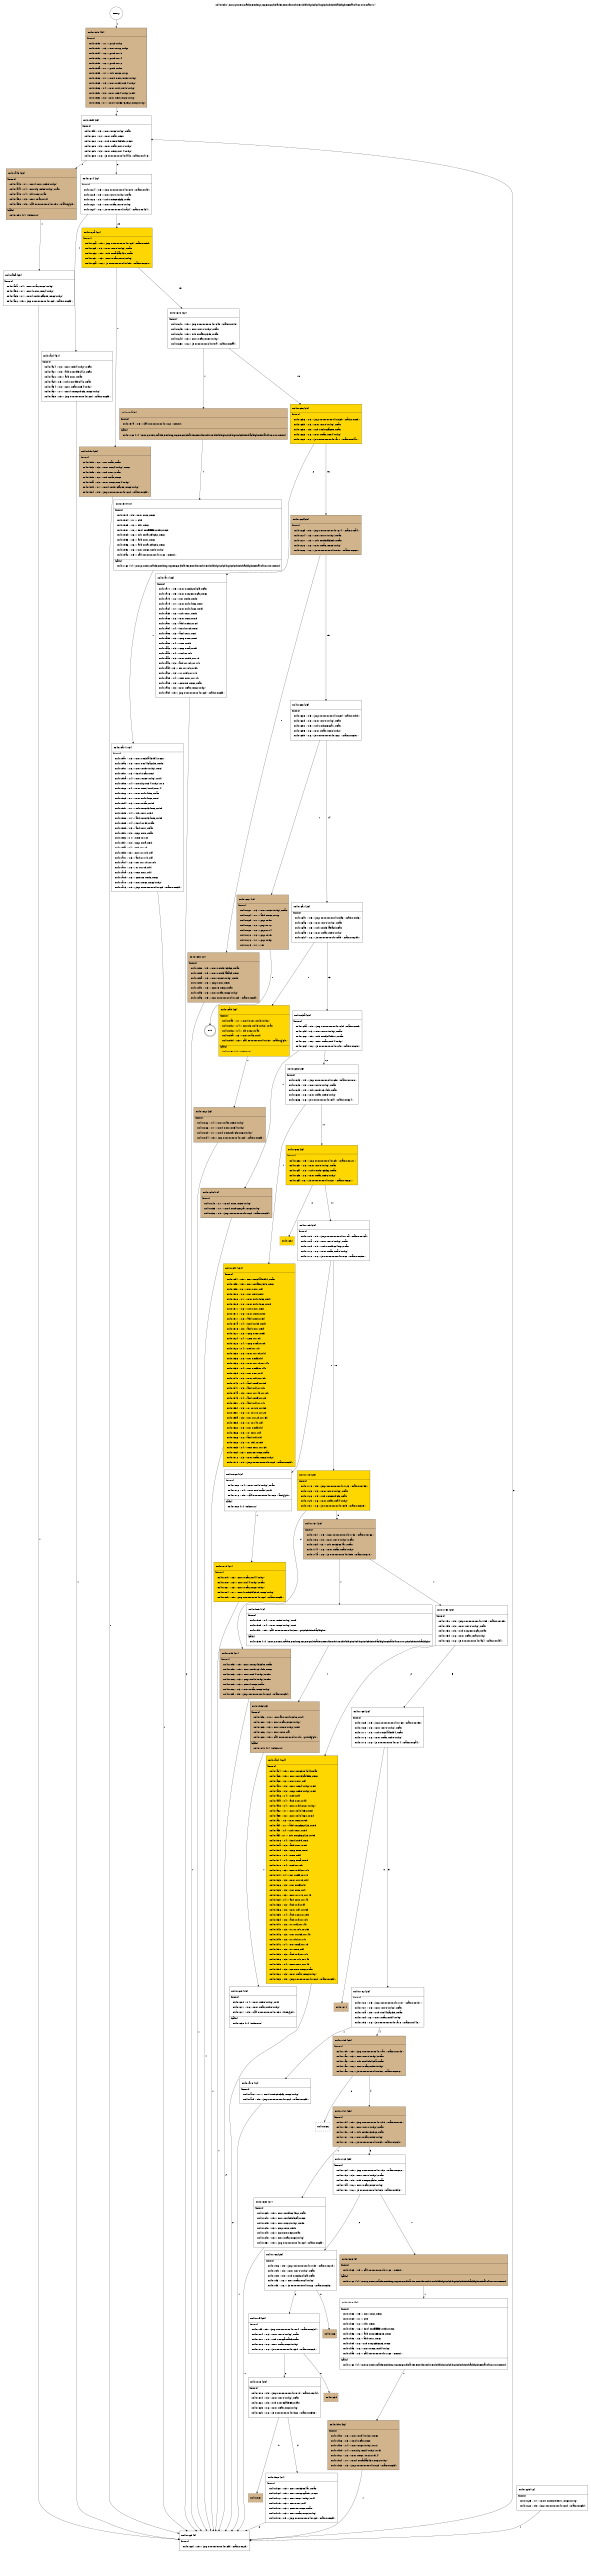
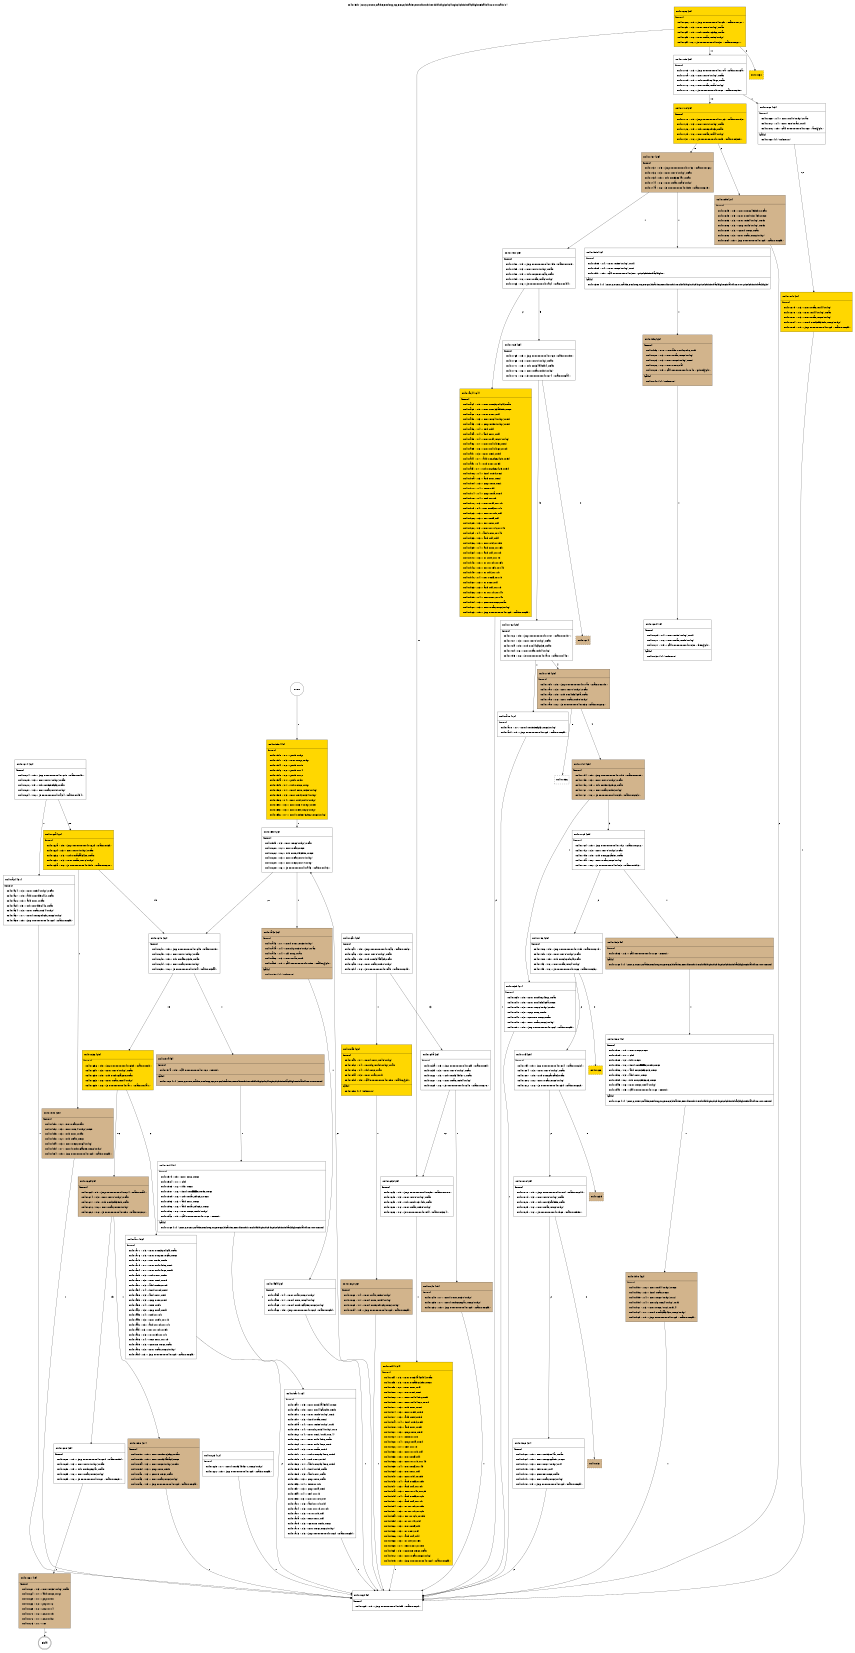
node "Entry": label "Entry" -> "Users"
node "0x4015d0 [45]": fillcolor tan -> gold
edge "0x4015fd [23]" -> "0x401614 [22]": now "0x4015fd [23]" -> "0x401640 [22]"
edge "0x401688 [25]" -> "0x4016a1 [25]": removed, label "14"
node "Exit": label "Exit" -> "Final"
edge "0x4016d3 [25]" -> "0x4016ec [25]": reversed
edge "0x40186e [13]" -> "0x40187b [21]": label " 1" -> " 12"
node "0x401cc6": fillcolor tan -> gold
